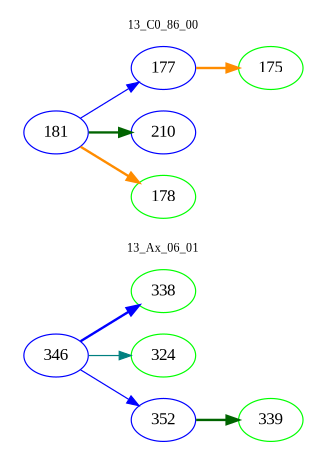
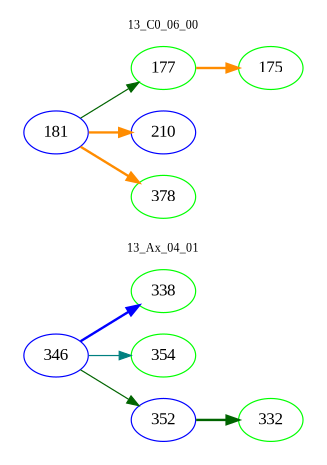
cluster "13_C0_86_00": label "13_C0_86_00" -> "13_C0_06_00"
node "177": color blue -> green
edge "181" -> "177": color blue -> darkgreen
edge "181" -> "210": color darkgreen -> darkorange
node "178": label "178" -> "378"
cluster "13_Ax_06_01": label "13_Ax_06_01" -> "13_Ax_04_01"
node "324": label "324" -> "354"
edge "346" -> "352": color blue -> darkgreen
node "339": label "339" -> "332"
